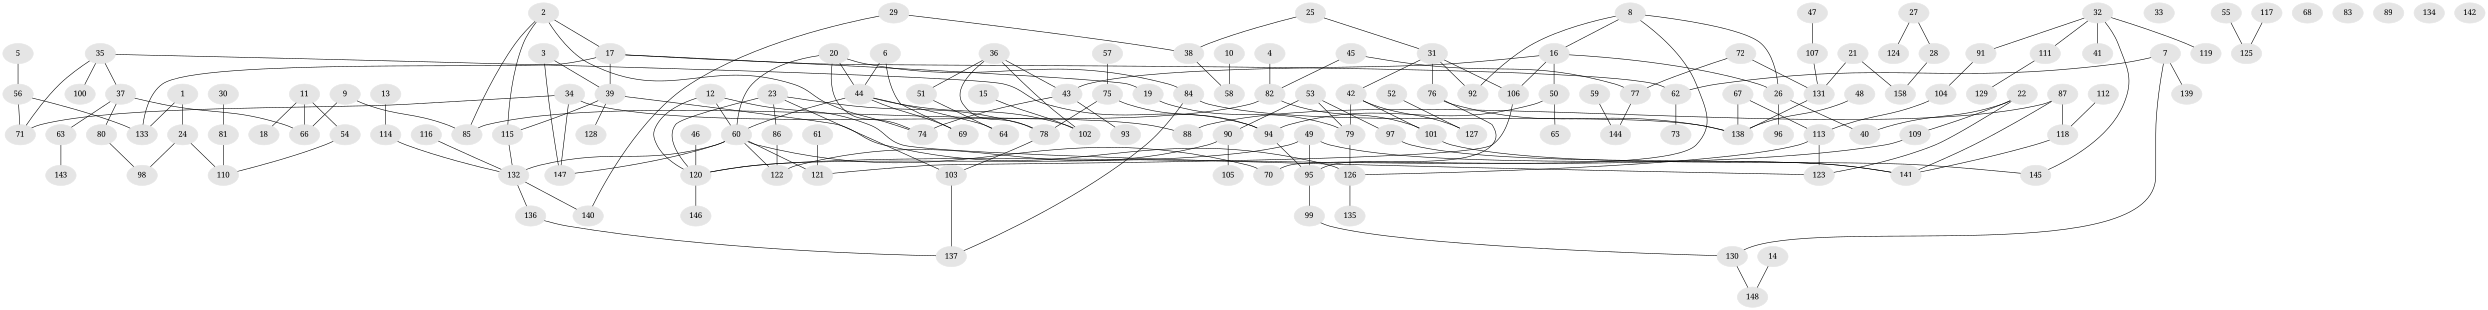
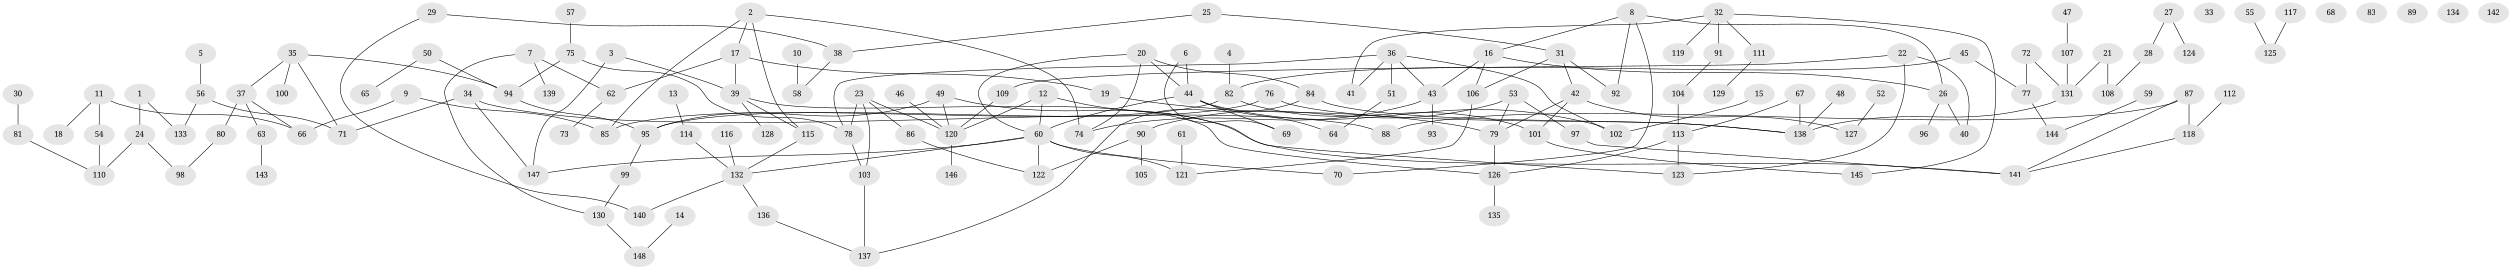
edge "17" -- "133": removed
edge "36" -- "41": added
edge "31" -- "76": removed
edge "16" -- "50": removed
node "158": label "158" -> "108"
